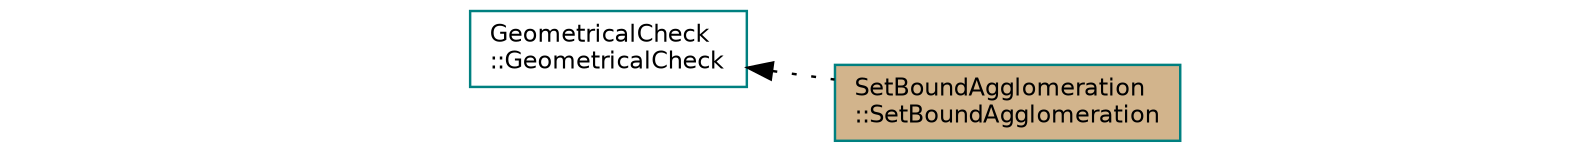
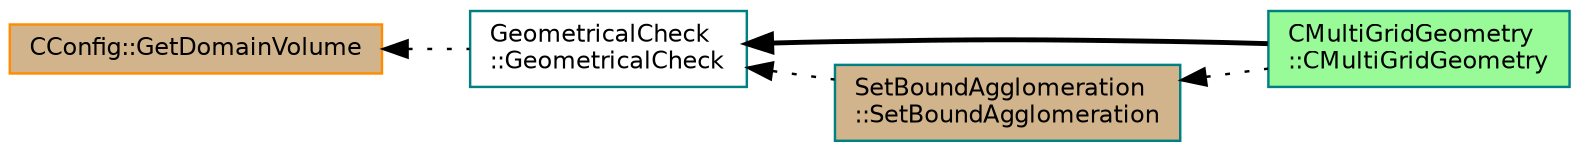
node "CConfig::GetDomainVolume": added
node "CMultiGridGeometry ::CMultiGridGeometry": added
